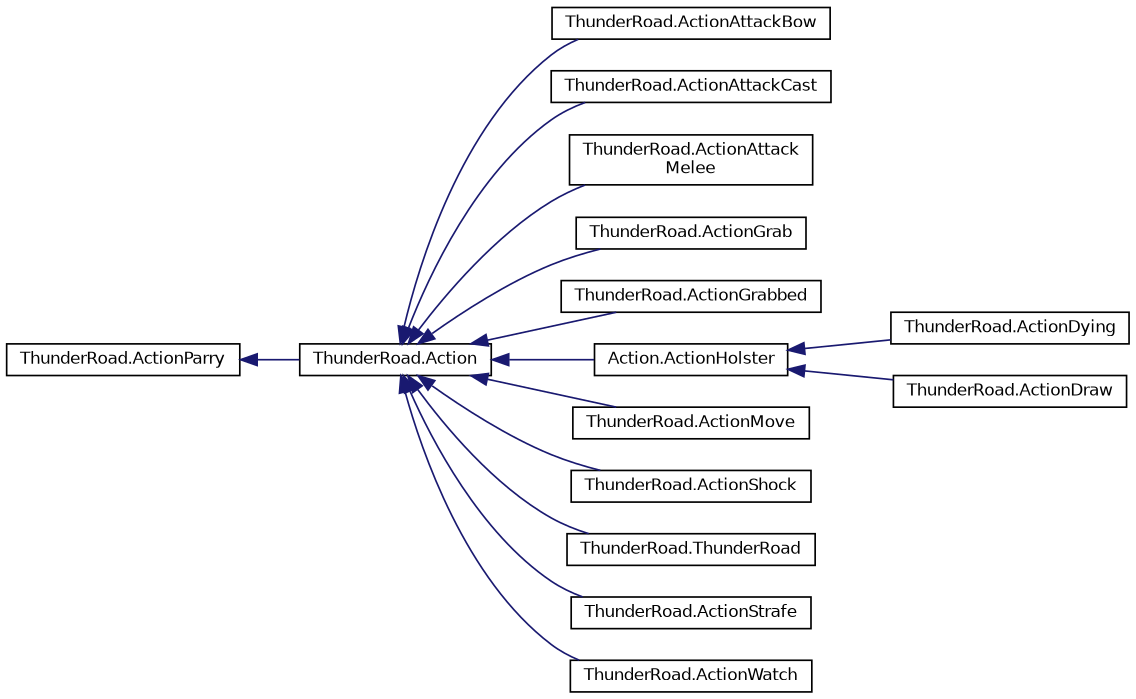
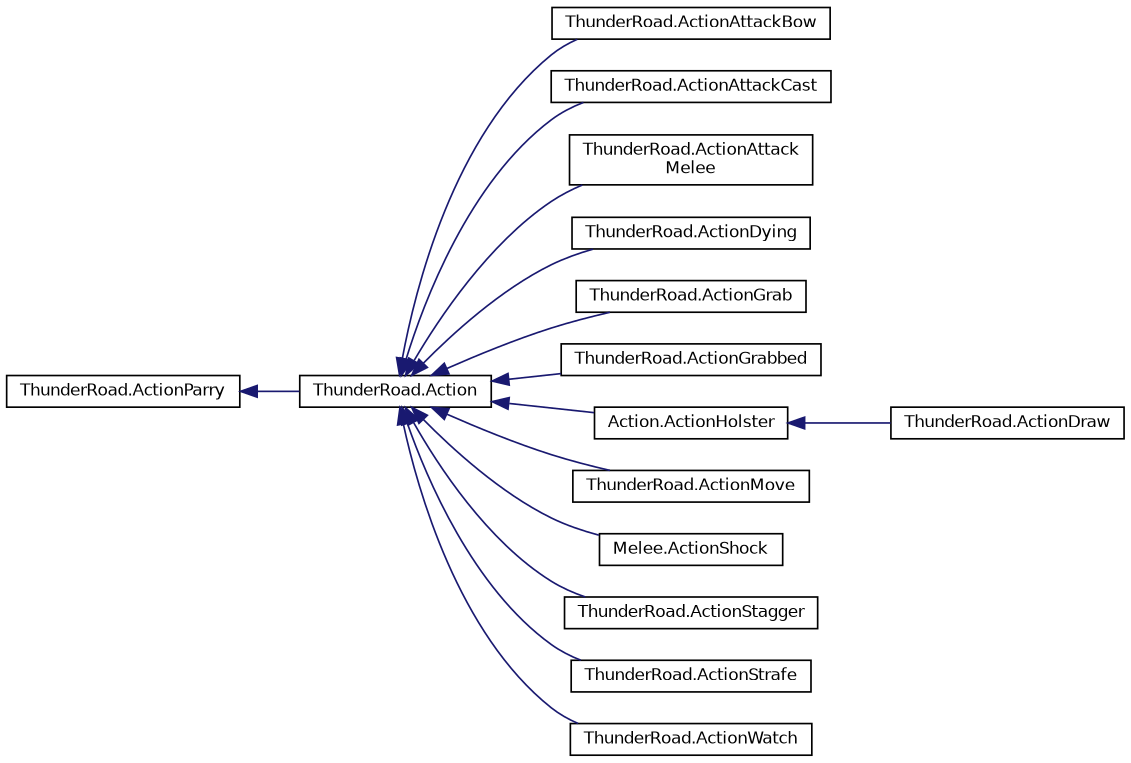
edge "ThunderRoad.ActionDying" -> "Action.ActionHolster": now "ThunderRoad.ActionDying" -> "ThunderRoad.Action"
node "ThunderRoad.ActionShock": label "ThunderRoad.ActionShock" -> "Melee.ActionShock"
node "ThunderRoad.ThunderRoad": label "ThunderRoad.ThunderRoad" -> "ThunderRoad.ActionStagger"
